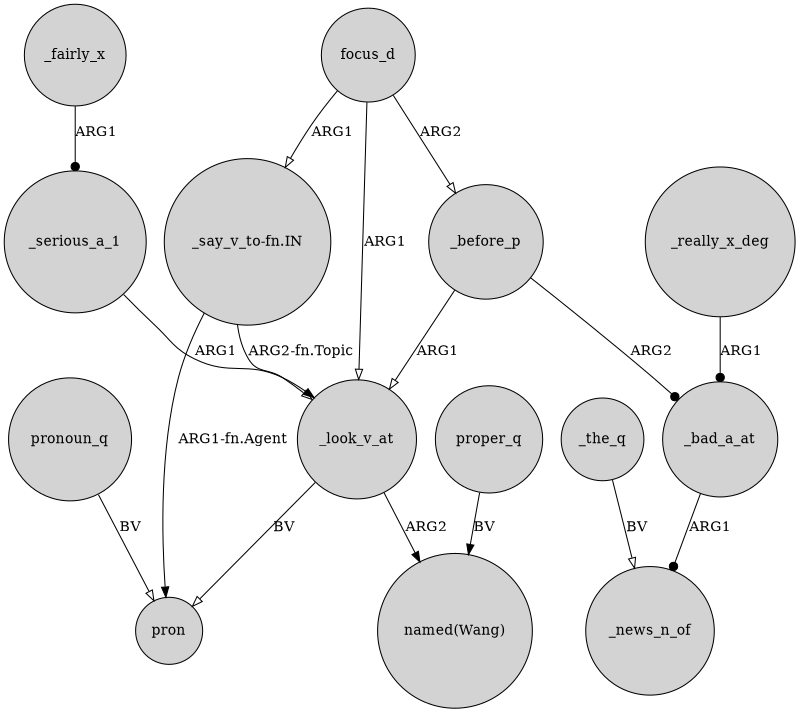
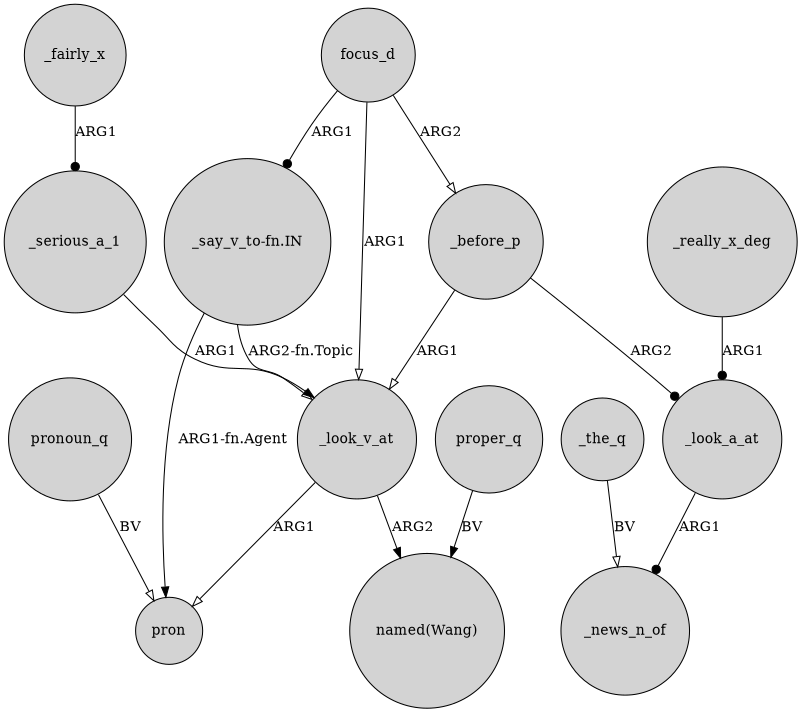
edge "focus_d" -> "_say_v_to-fn.IN": arrowhead onormal -> dot
node "_bad_a_at": label "_bad_a_at" -> "_look_a_at"
edge "_look_v_at" -> "pron": label "BV" -> "ARG1"
